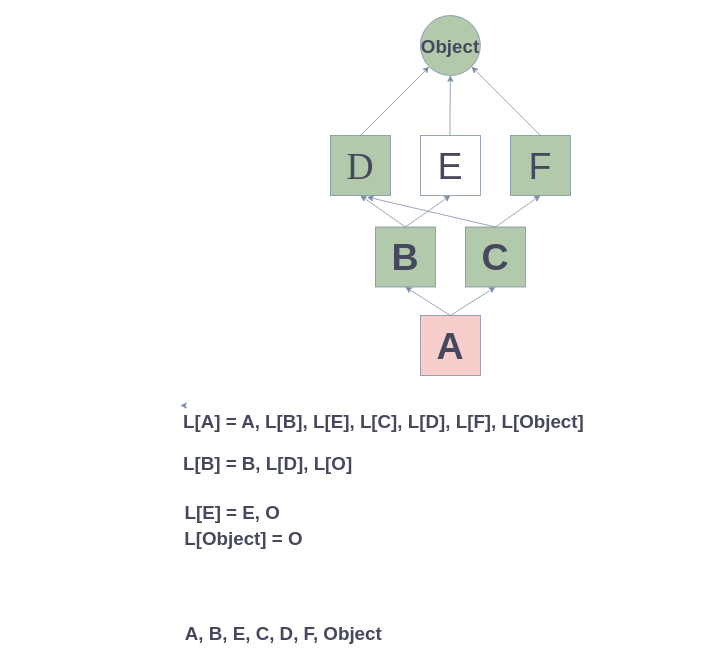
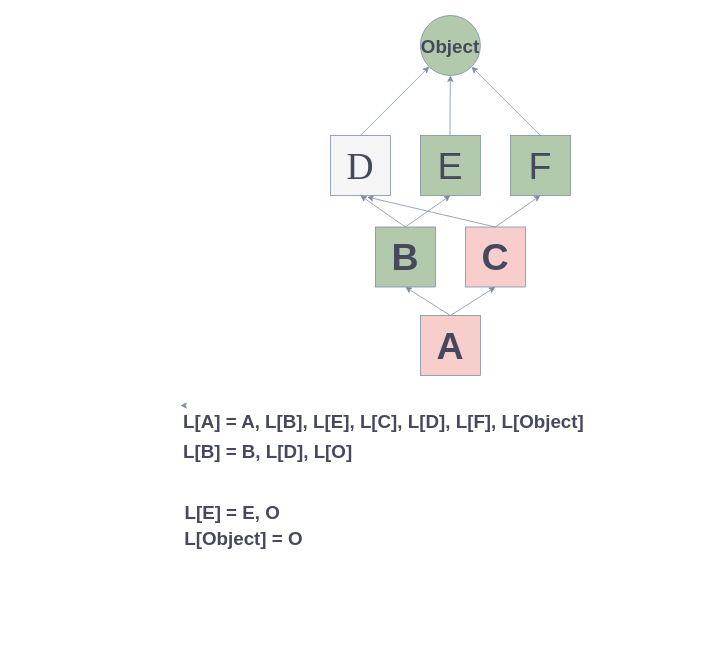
node "D": fillcolor #b2c9ab -> #f5f5f5
node "E": fillcolor #ffffff -> #b2c9ab
node "C": fillcolor #b2c9ab -> #f8cecc
node "L[B] = B, L[D], L[O]": moved (244, 462) -> (244, 451)
node "A, B, E, C, D, F, Object": removed
